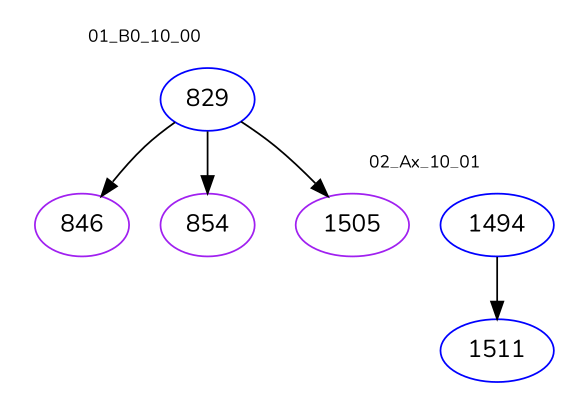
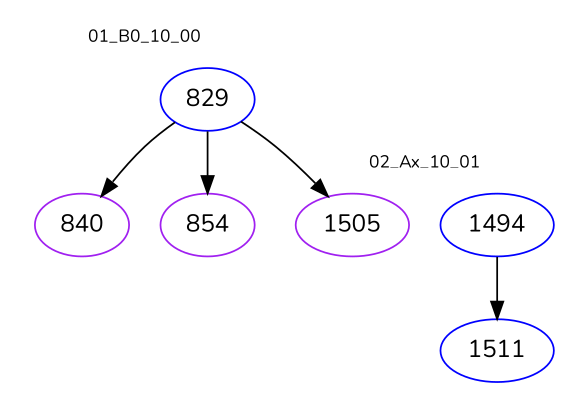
node "846": label "846" -> "840"
